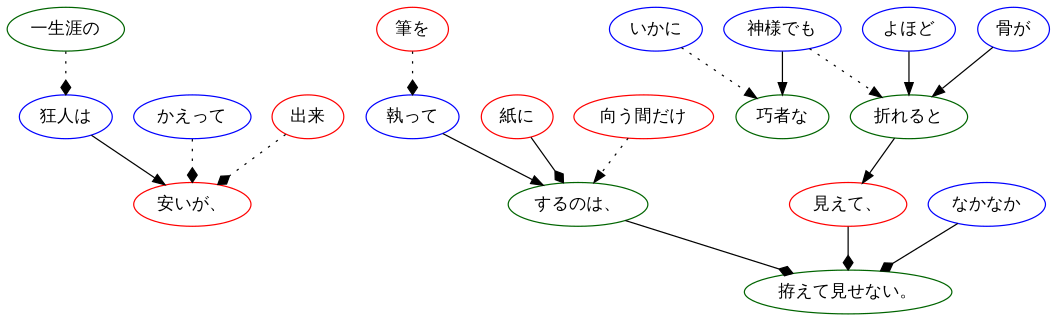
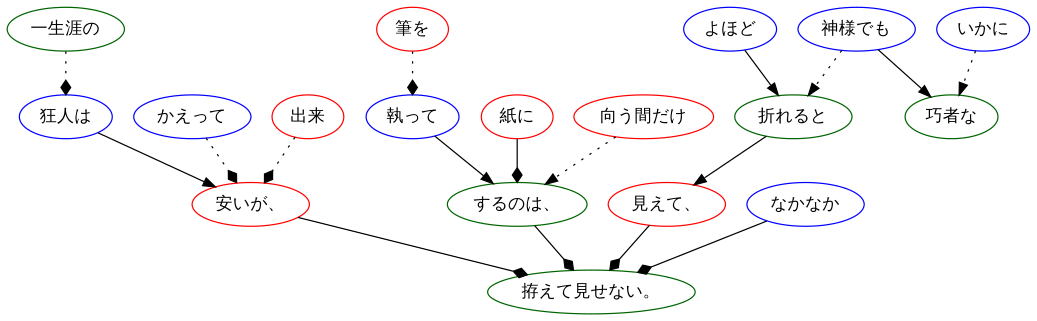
node "骨が": removed
edge "安いが、" -> "拵えて見せない。": added
